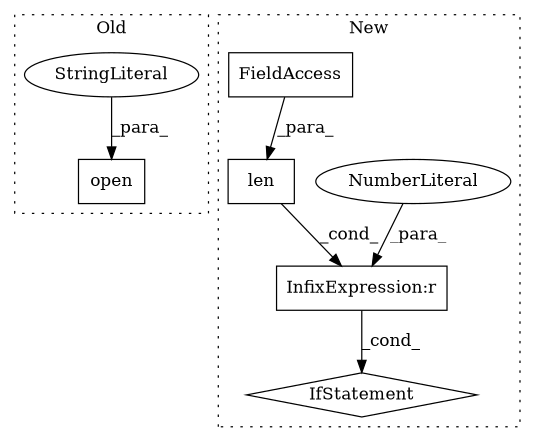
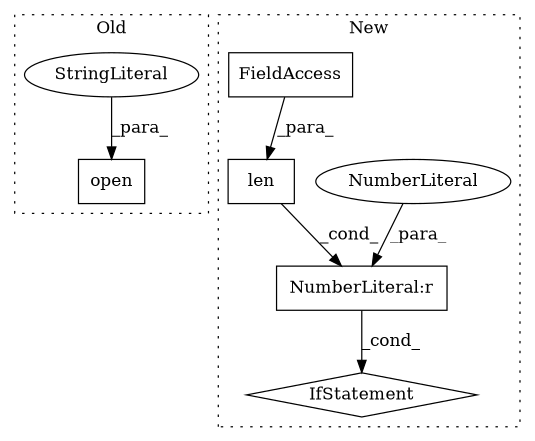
node "InfixExpression:r": label "InfixExpression:r" -> "NumberLiteral:r"
